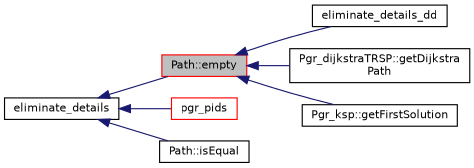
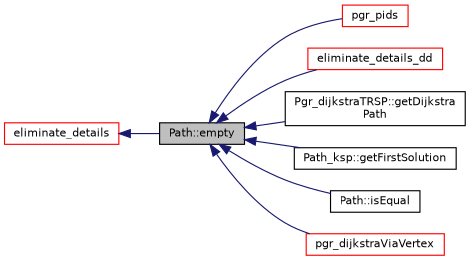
node "eliminate_details_dd": color black -> red
node "Path::empty": color red -> black
node "eliminate_details": color black -> red
edge "pgr_pids" -> "eliminate_details": now "pgr_pids" -> "Path::empty"
node "Pgr_ksp::getFirstSolution": label "Pgr_ksp::getFirstSolution" -> "Path_ksp::getFirstSolution"
edge "Path::isEqual" -> "eliminate_details": now "Path::isEqual" -> "Path::empty"
node "pgr_dijkstraViaVertex": added
